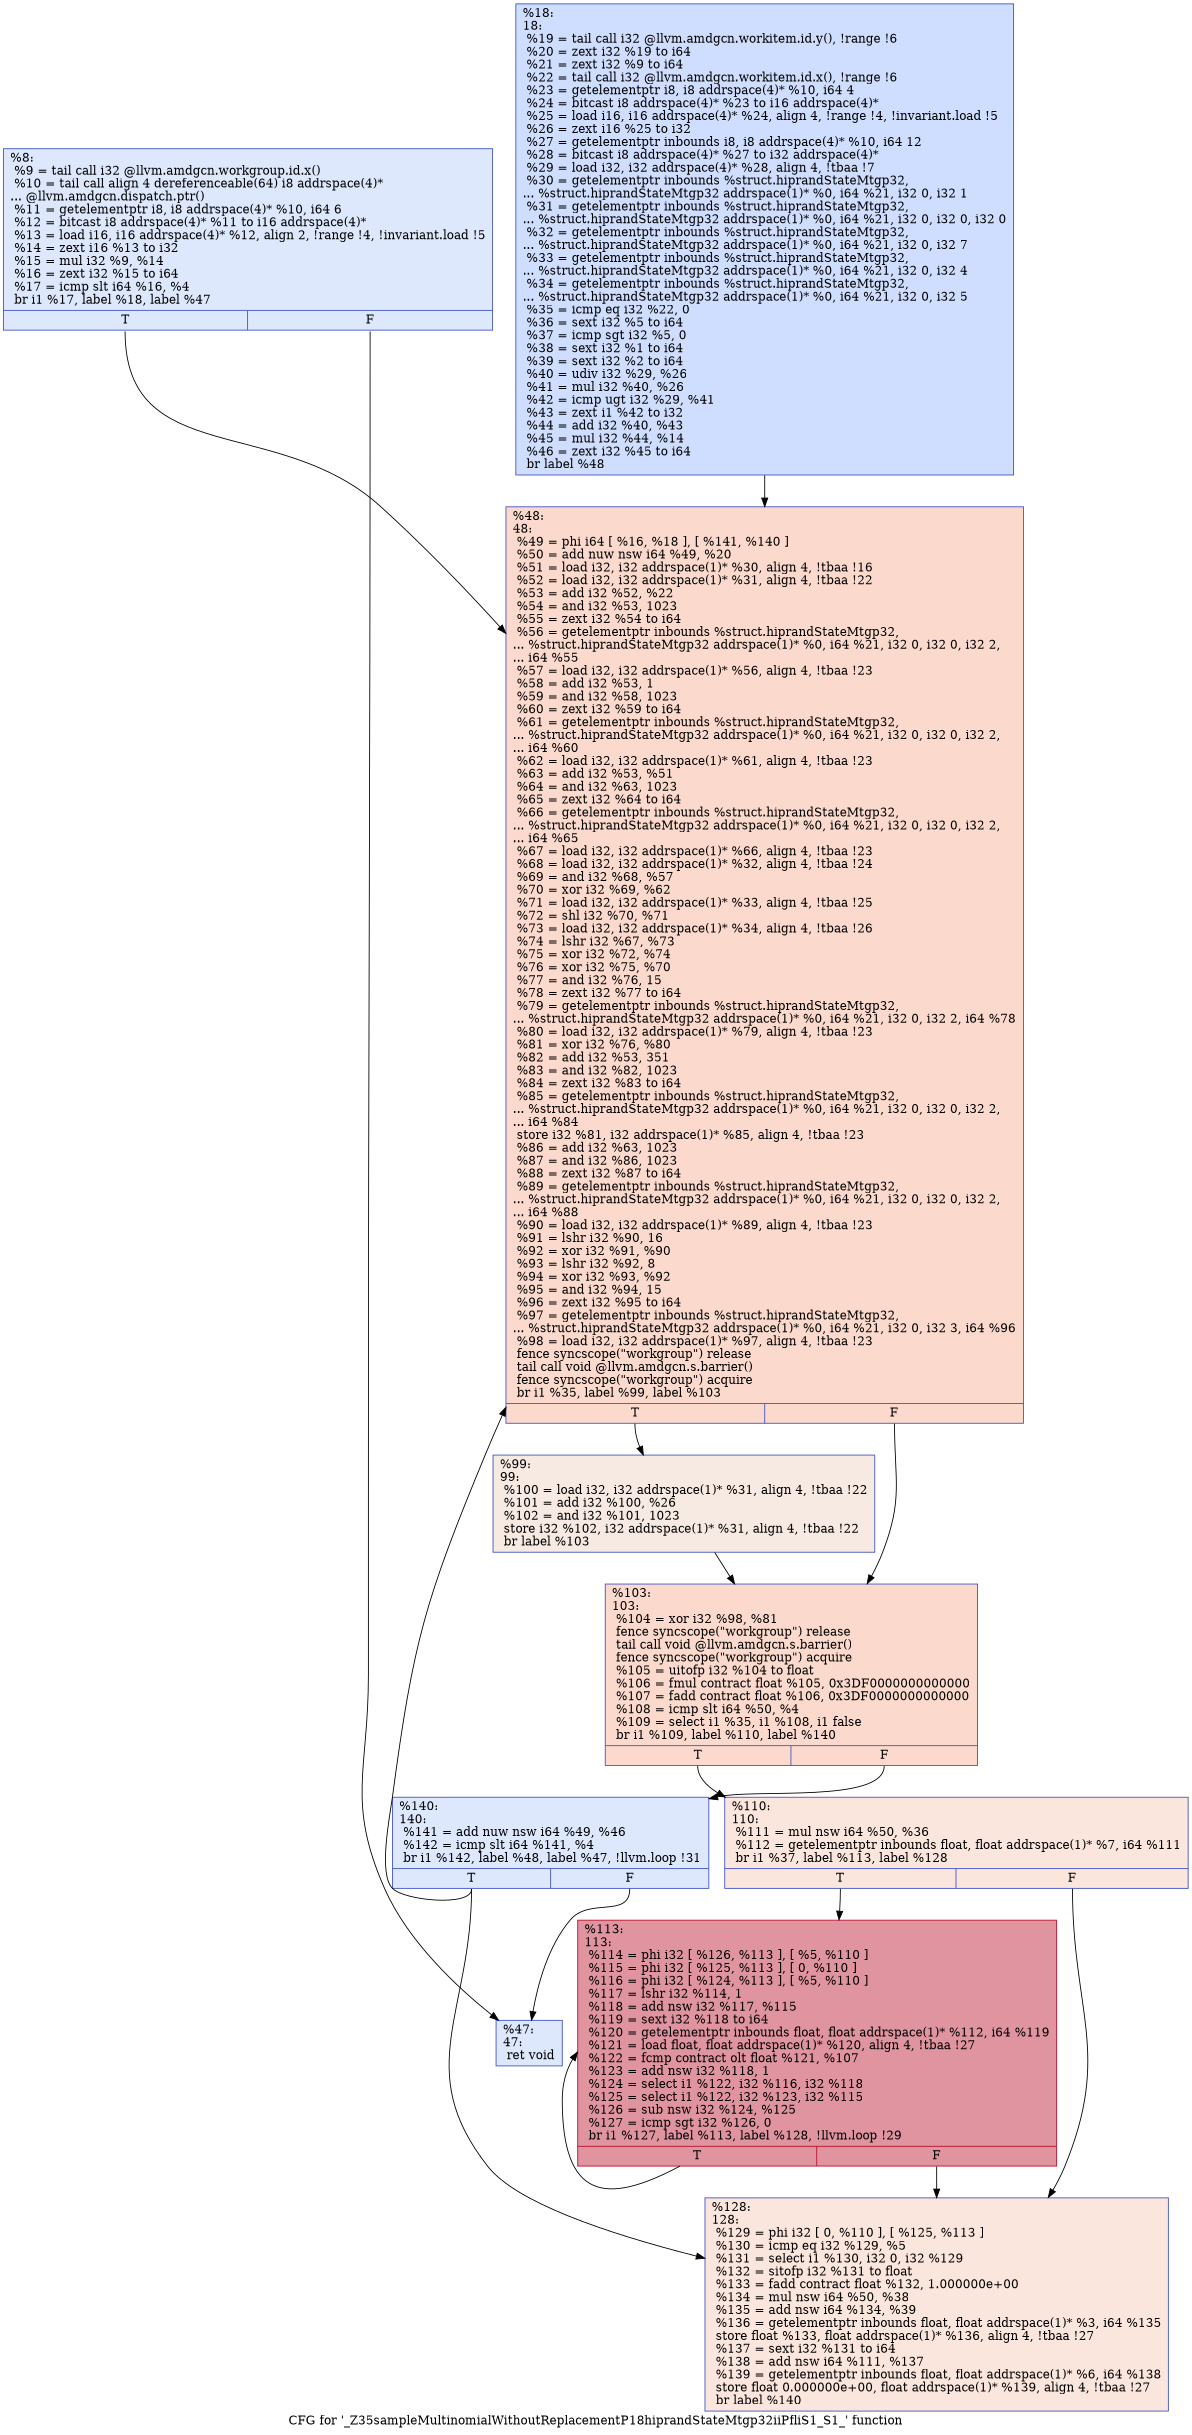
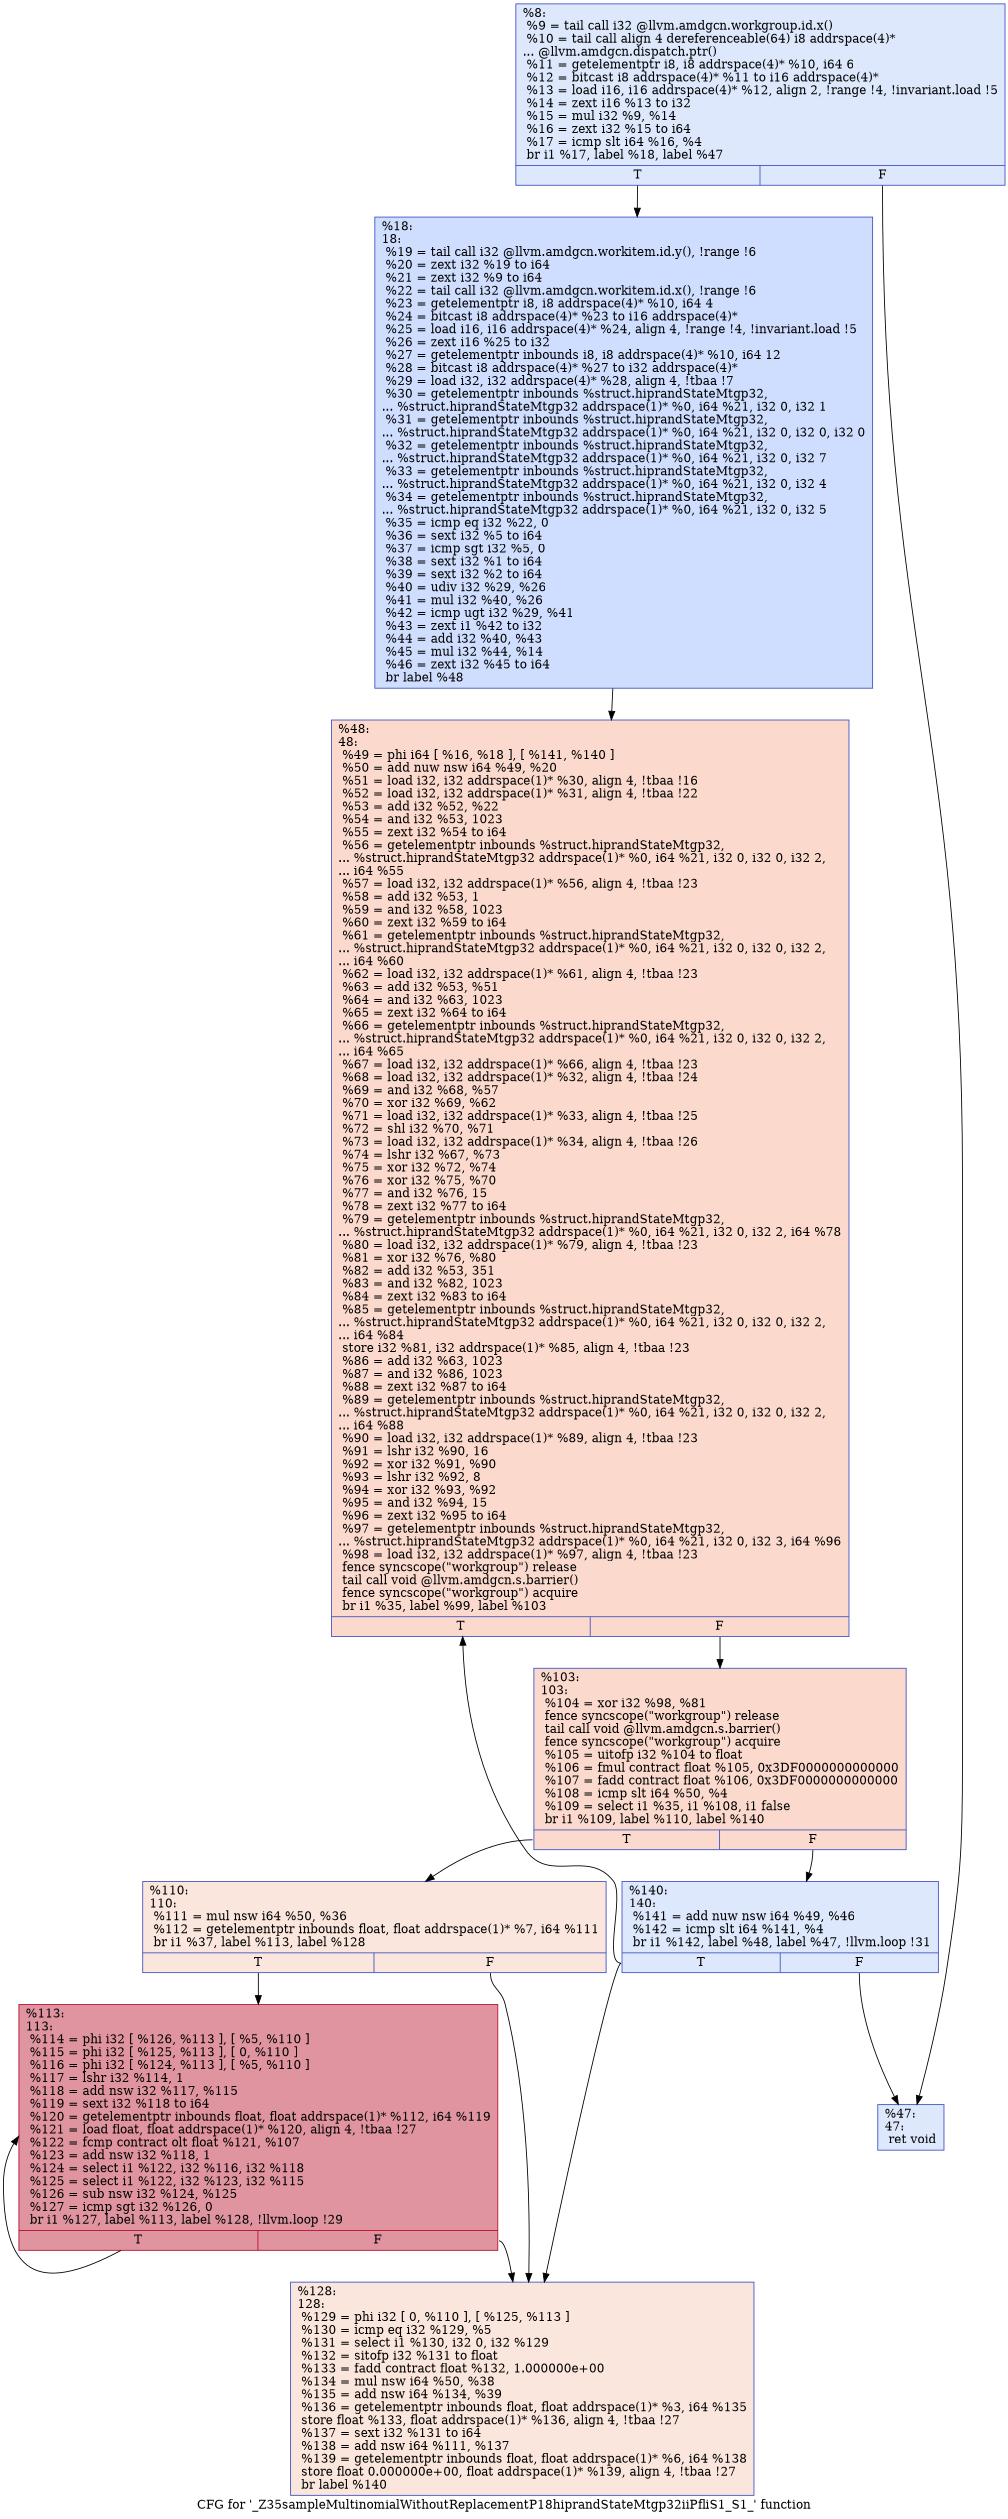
edge "%8:" -> "%48:": now "%8:" -> "%18:"
node "%99:": removed
